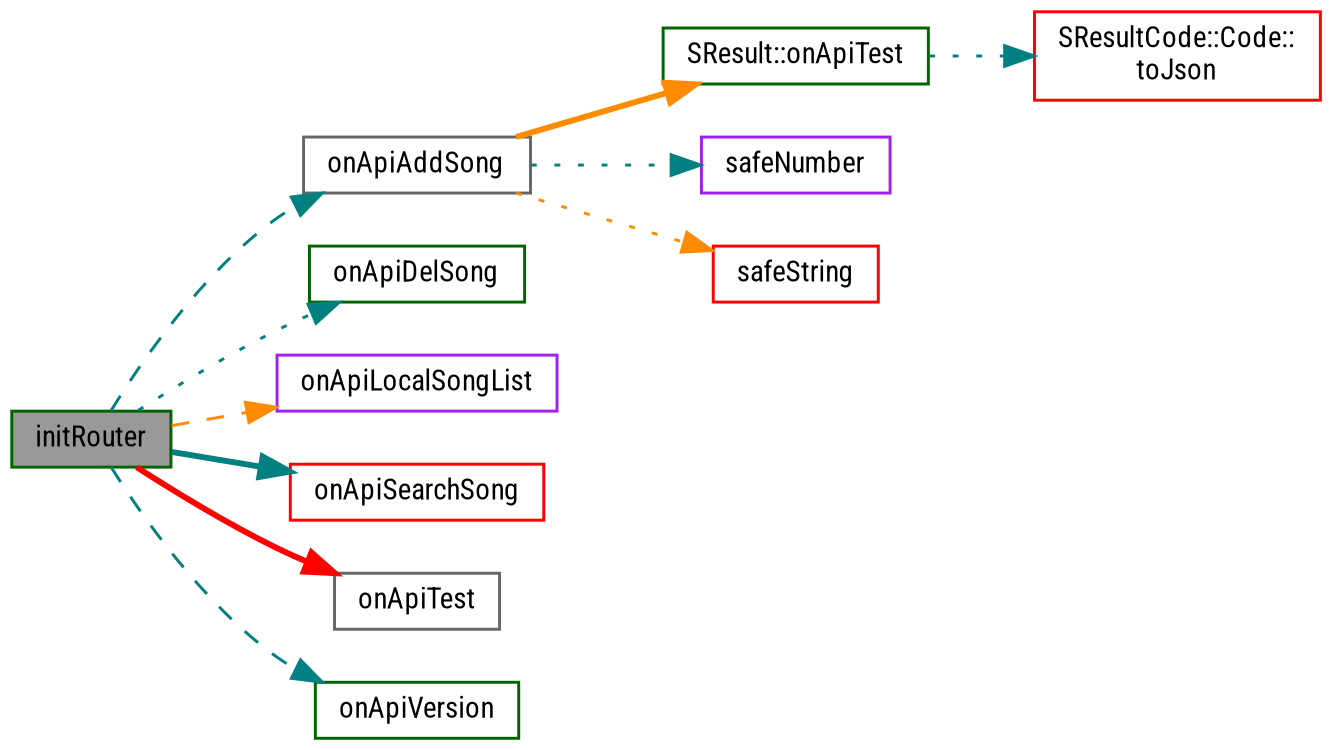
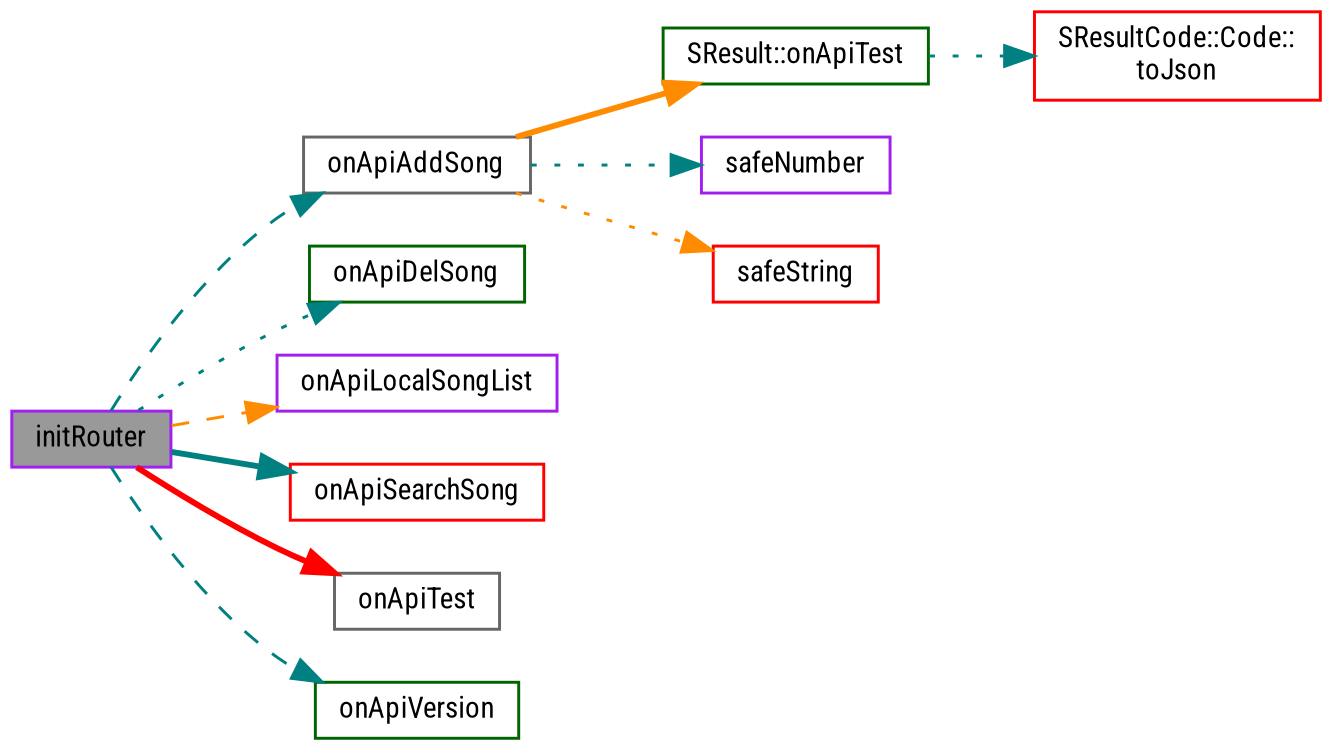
node "initRouter": color darkgreen -> purple
